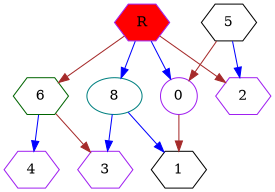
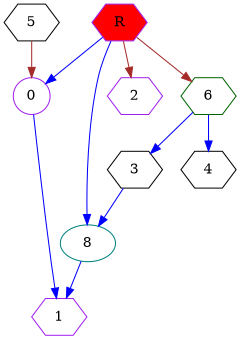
edge "5" -> "2": removed
edge "8" -> "3": reversed
edge "0" -> "1": color brown -> blue
edge "6" -> "3": color brown -> blue
node "4": color purple -> black
node "3": color purple -> black
node "1": color black -> purple
